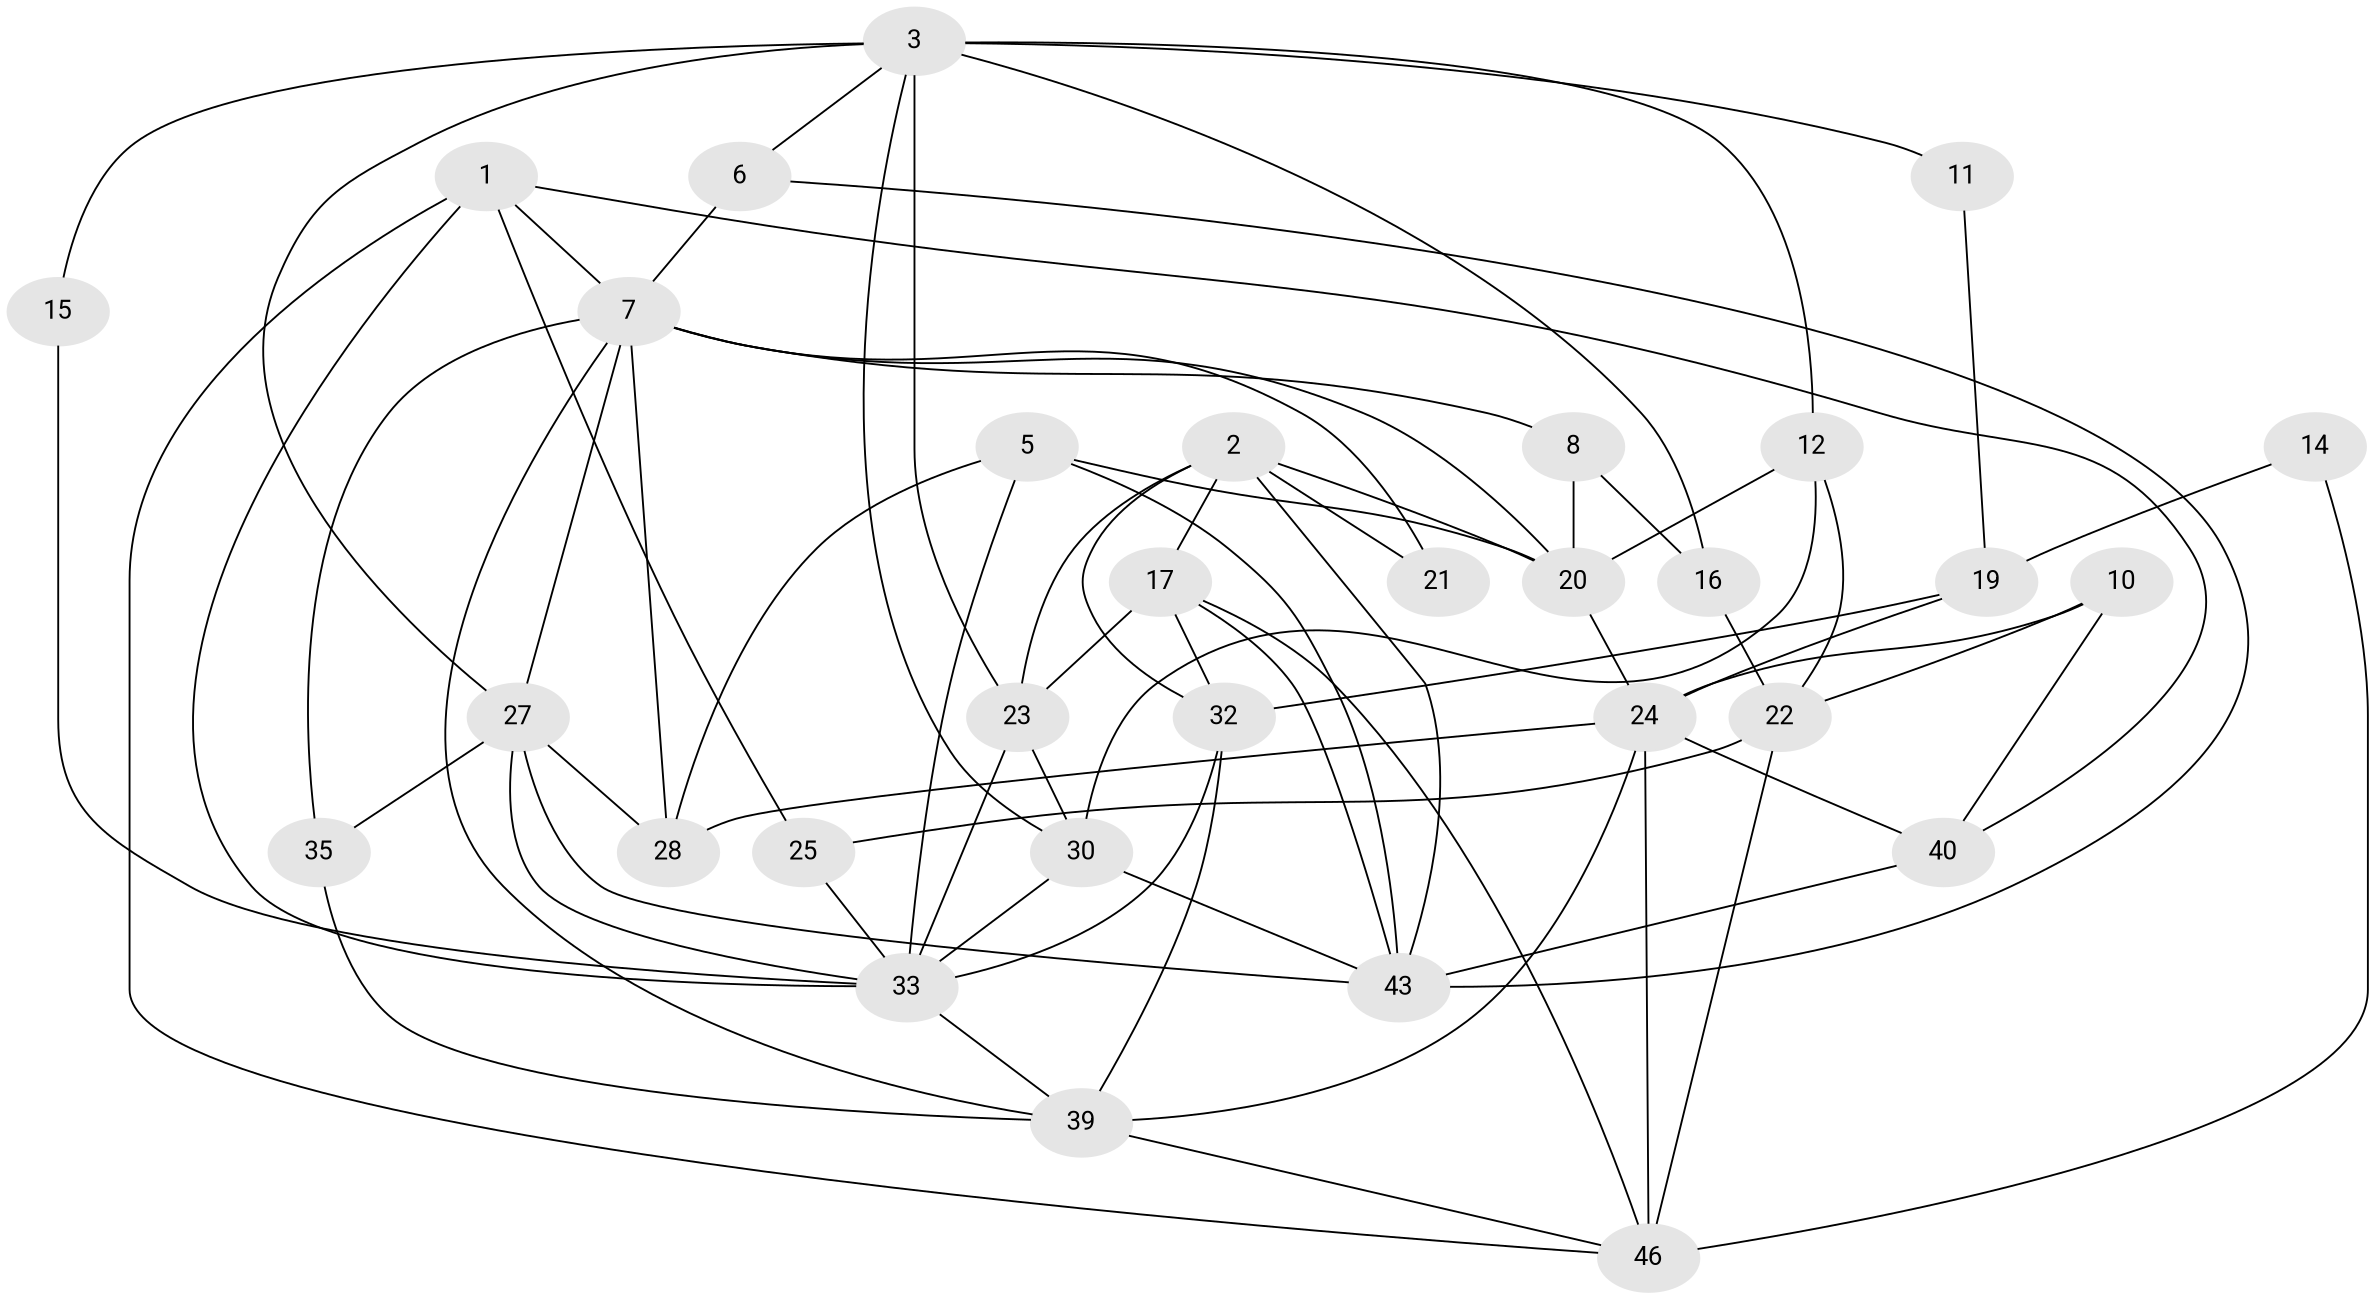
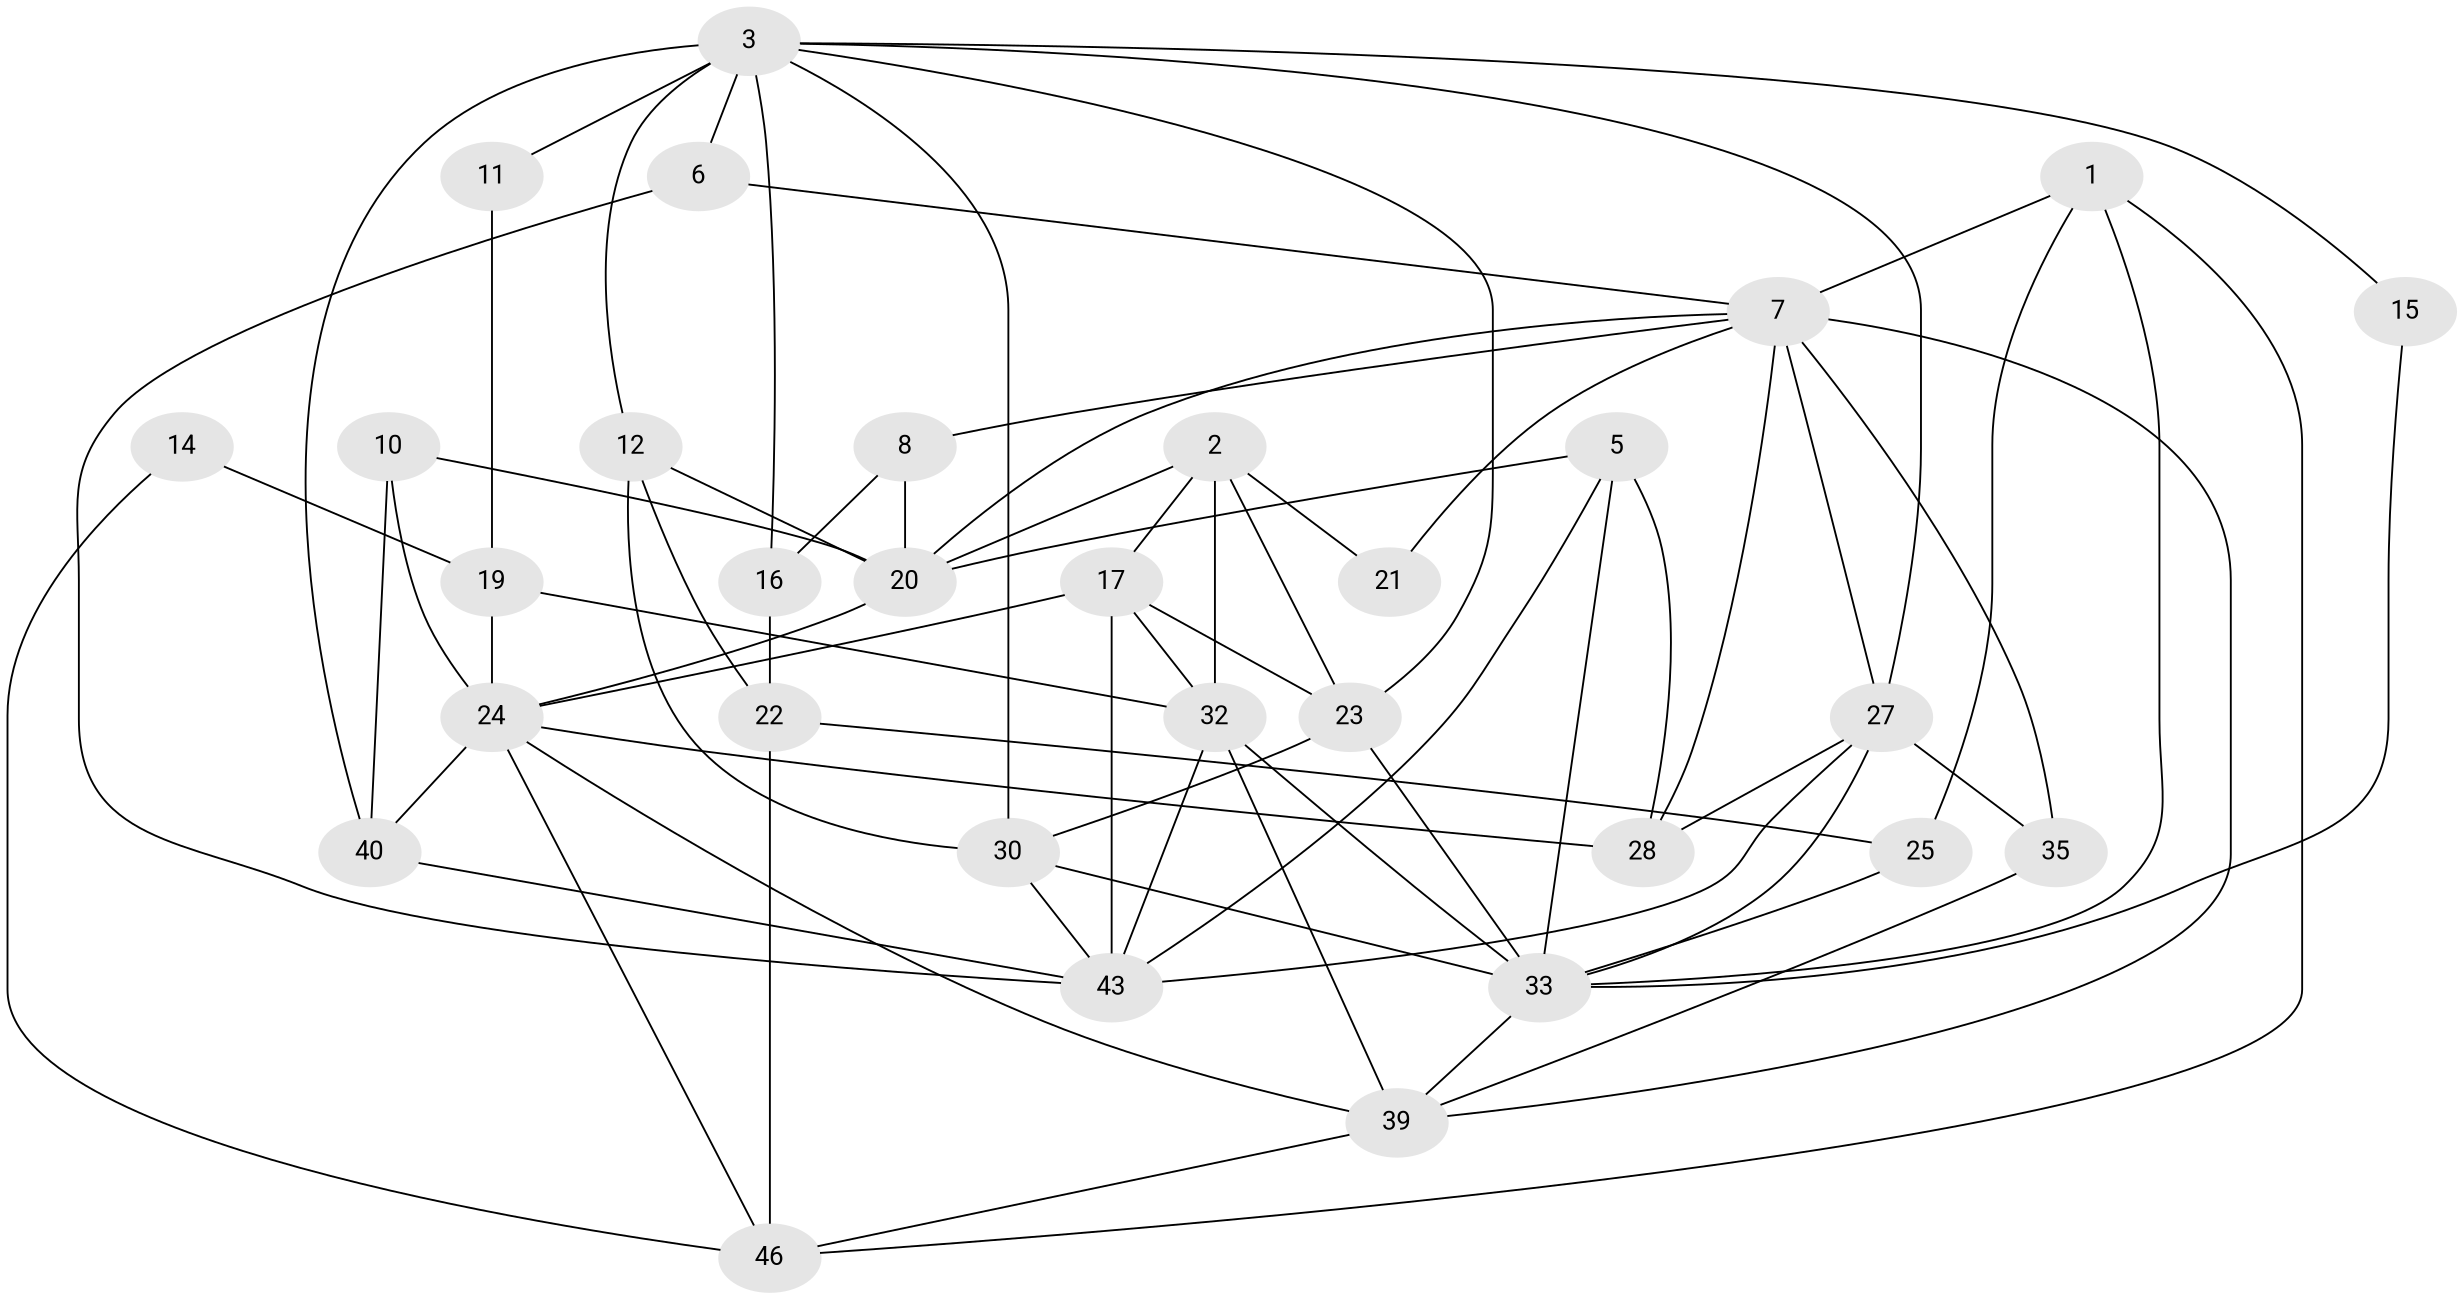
edge "1" -- "40": now "3" -- "40"
edge "10" -- "22": now "10" -- "20"
edge "2" -- "43": now "32" -- "43"
edge "17" -- "46": now "17" -- "24"
